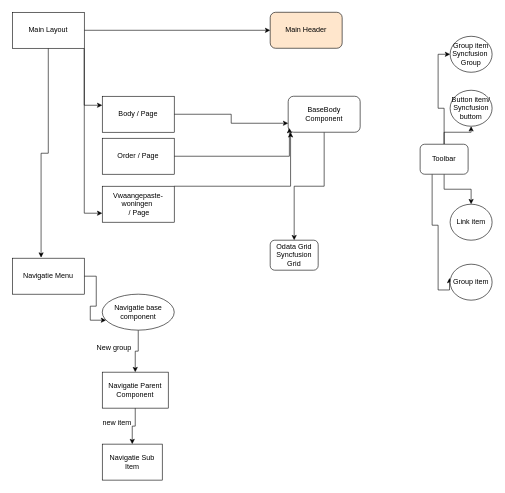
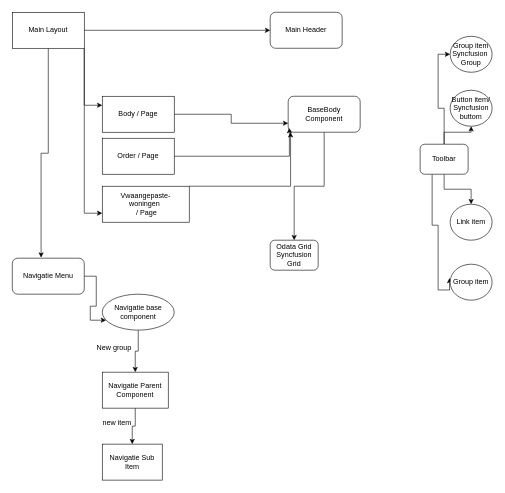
node "Main Header": fillcolor #ffe6cc -> #ffffff
node "Vwaangepaste- woningen / Page": size 72x36 -> 87x36
node "Navigatie Menu": shape rectangle -> rounded rectangle
